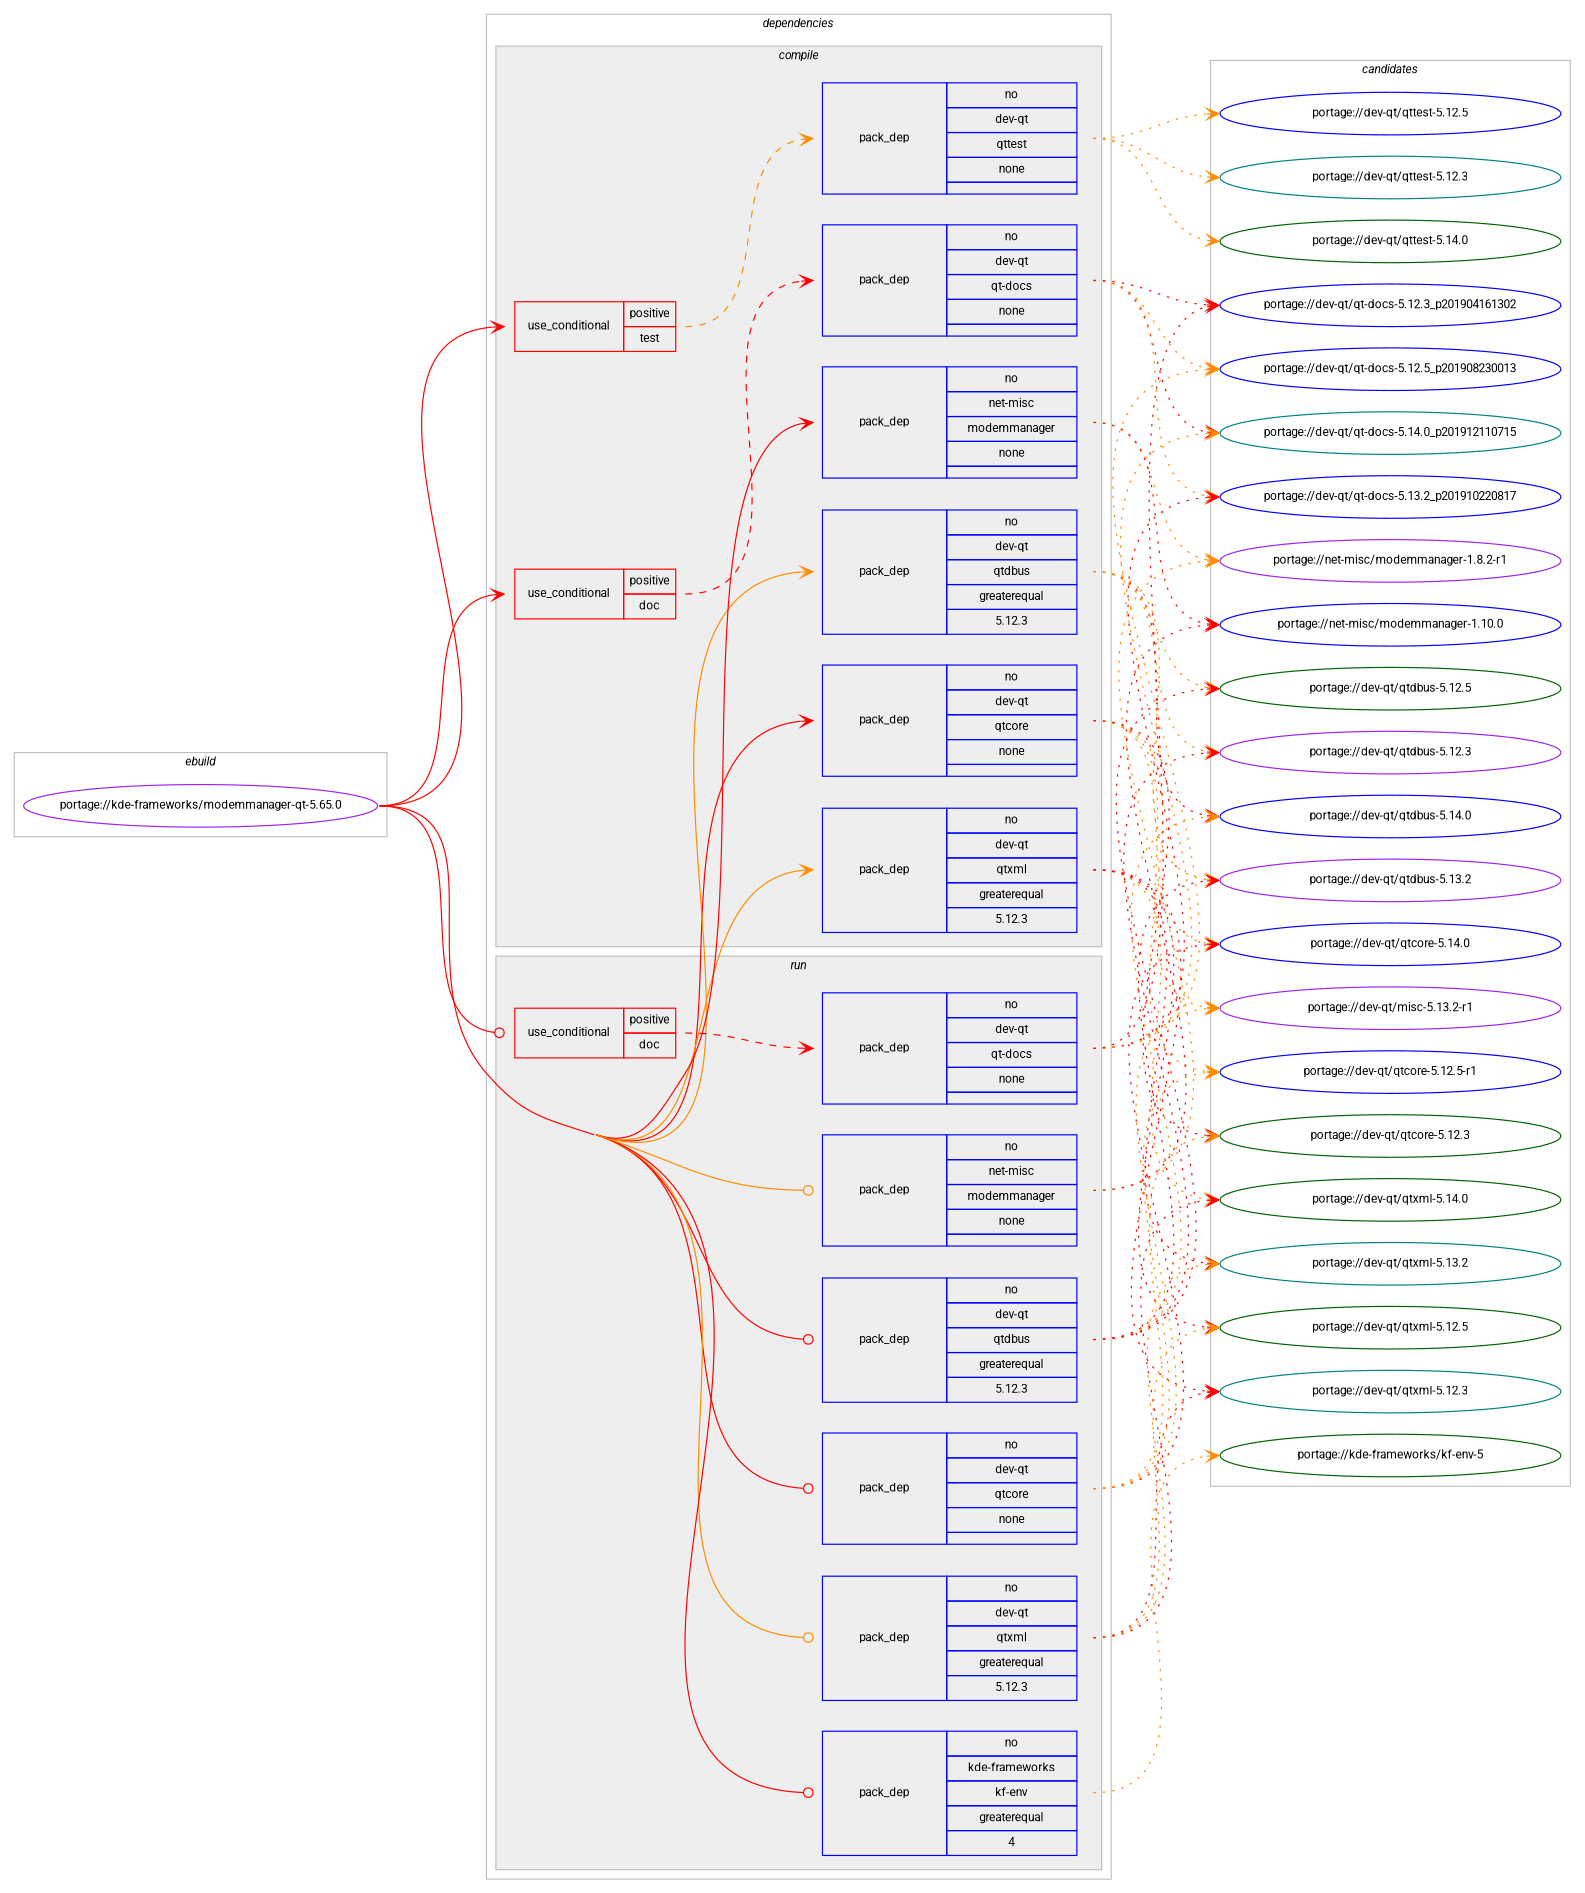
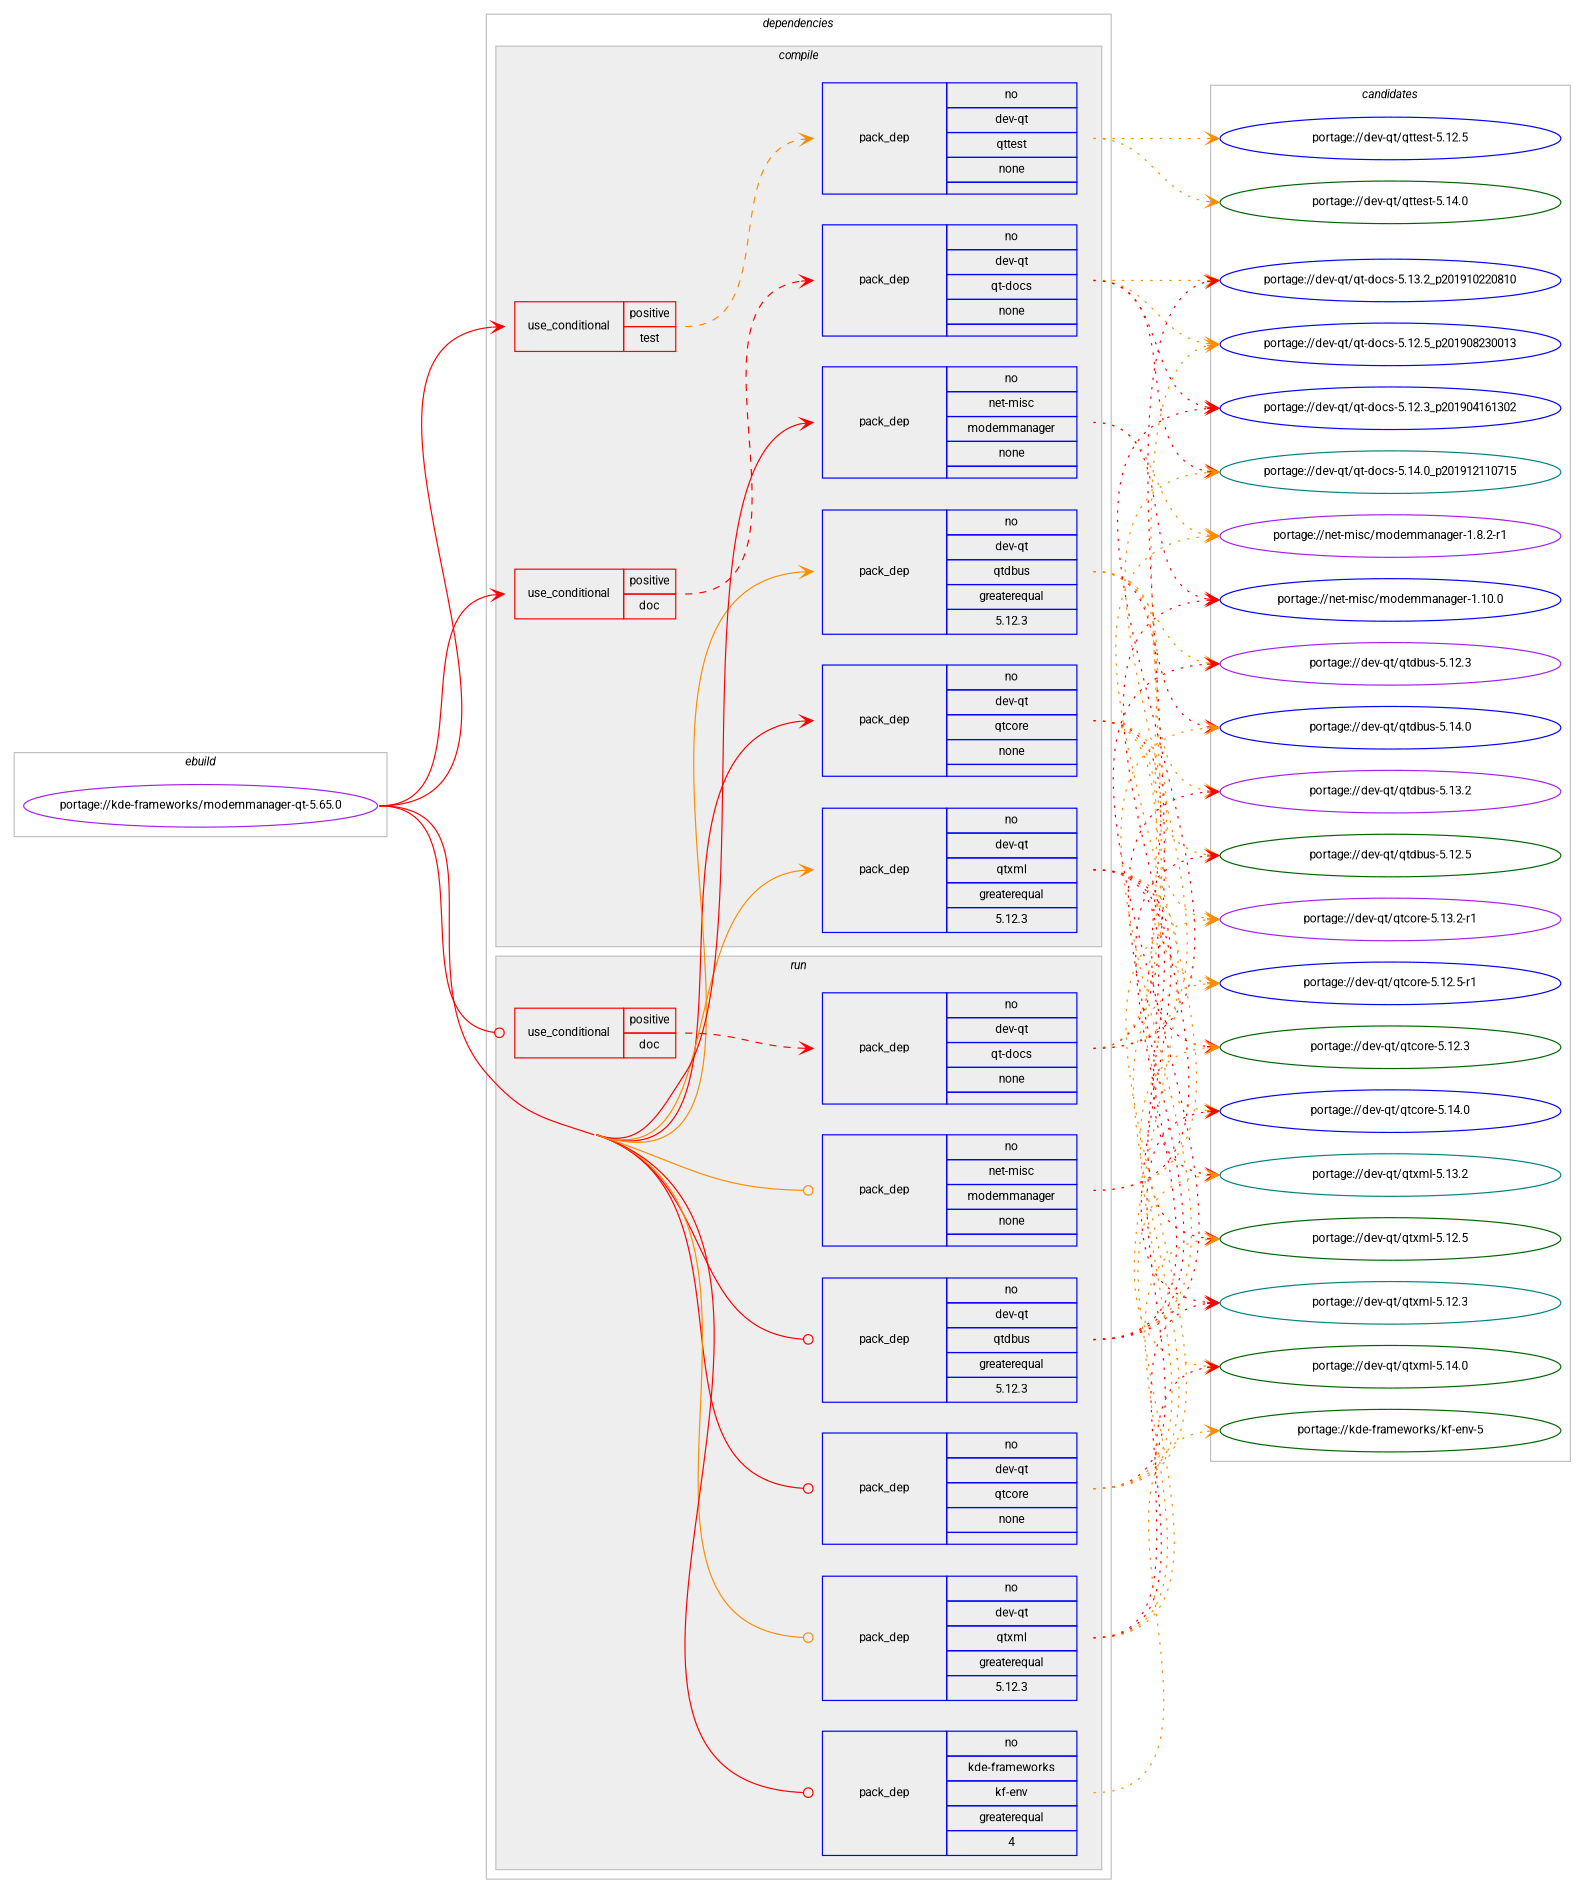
node "portage://dev-qt/qttest-5.12.3": removed
node "portage://dev-qt/qt-docs-5.13.2_p201910220817": label "portage://dev-qt/qt-docs-5.13.2_p201910220817" -> "portage://dev-qt/qt-docs-5.13.2_p201910220810"
node "portage://dev-qt/misc-5.13.2-r1": label "portage://dev-qt/misc-5.13.2-r1" -> "portage://dev-qt/qtcore-5.13.2-r1"
